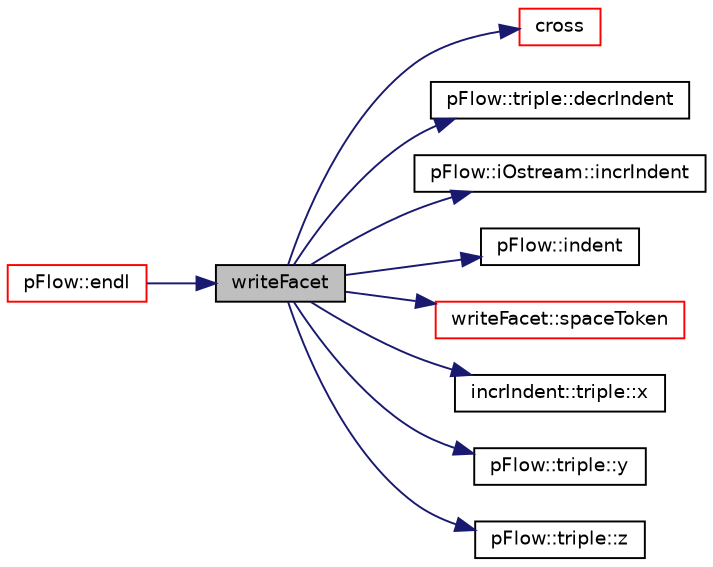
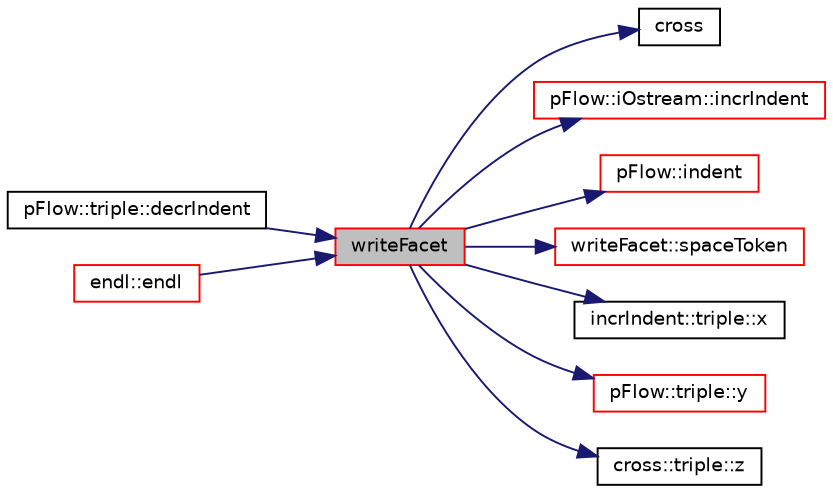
node "cross": color red -> black
node "pFlow::iOstream::incrIndent": color black -> red
edge "writeFacet" -> "pFlow::triple::decrIndent": reversed
node "pFlow::indent": color black -> red
node "pFlow::endl": label "pFlow::endl" -> "endl::endl"
node "writeFacet": color black -> red
node "pFlow::triple::y": color black -> red
node "pFlow::triple::z": label "pFlow::triple::z" -> "cross::triple::z"
